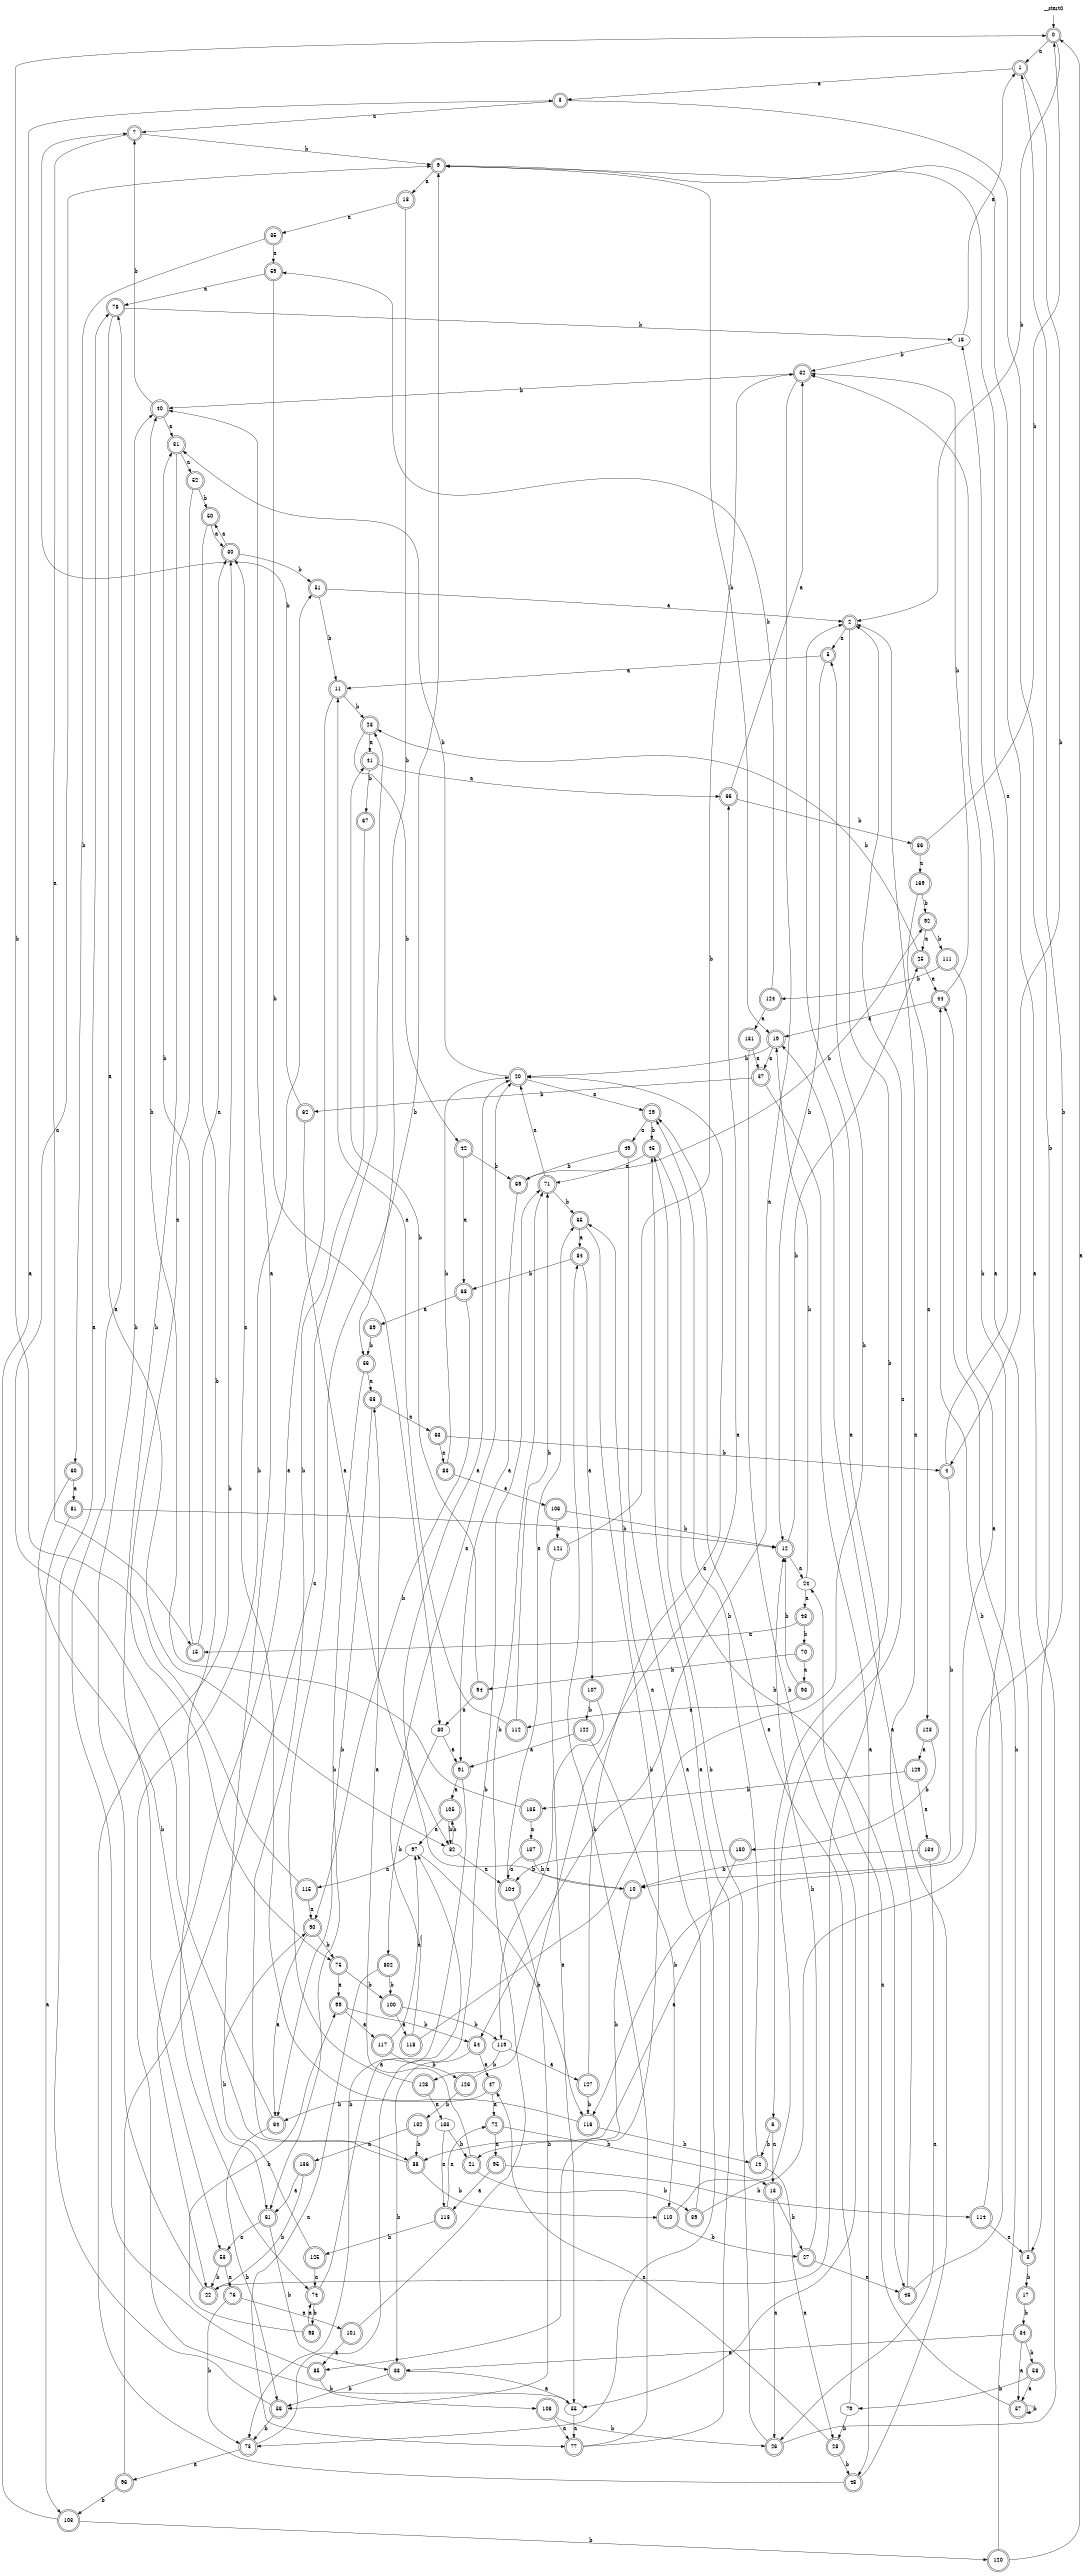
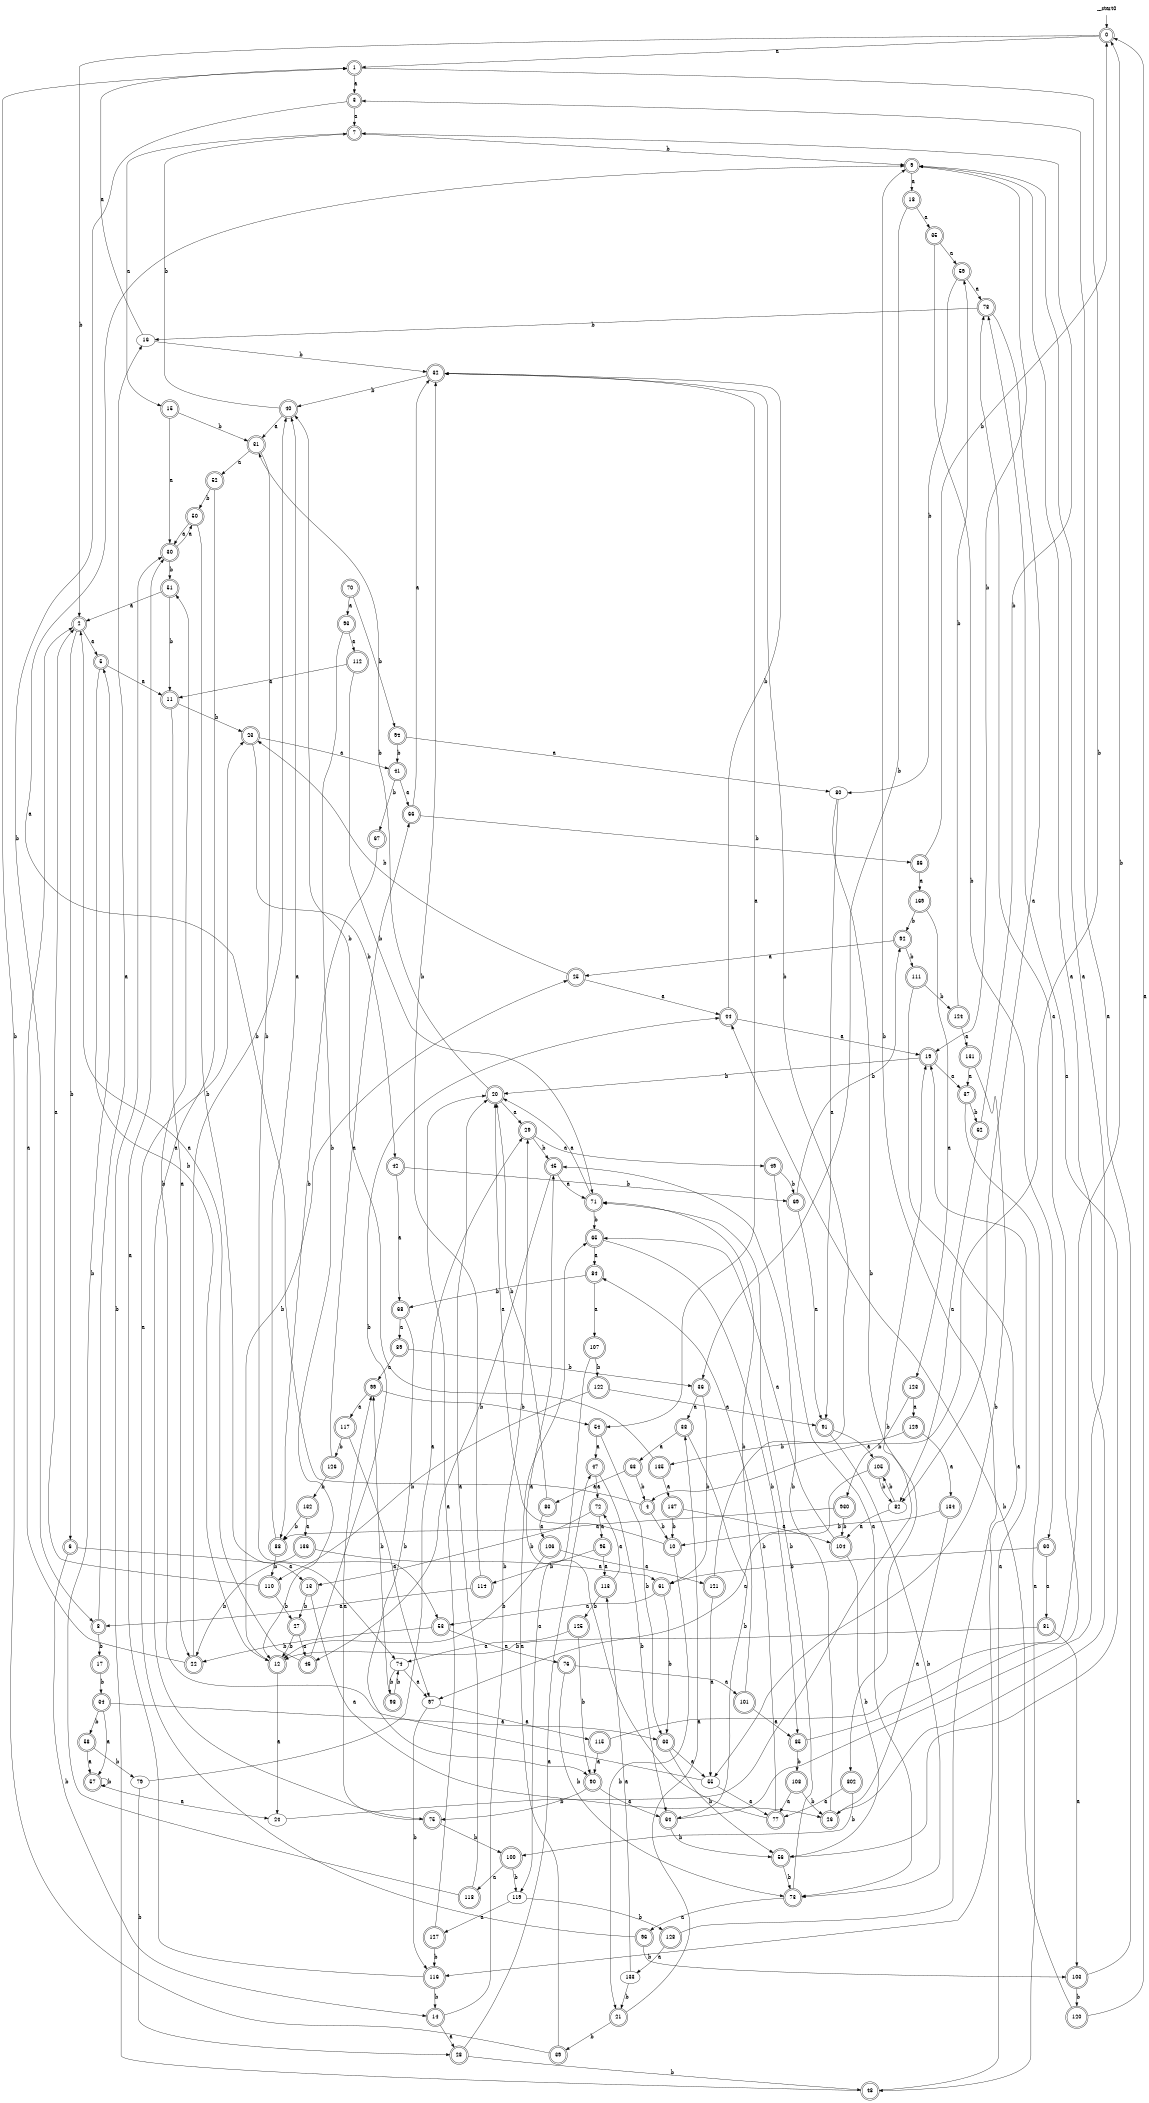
edge "89" -> "99": added, label "a"
node "43": removed
node "130": label "130" -> "930"
node "74": shape doublecircle -> ellipse
edge "98" -> "74": label "a" -> "b"
